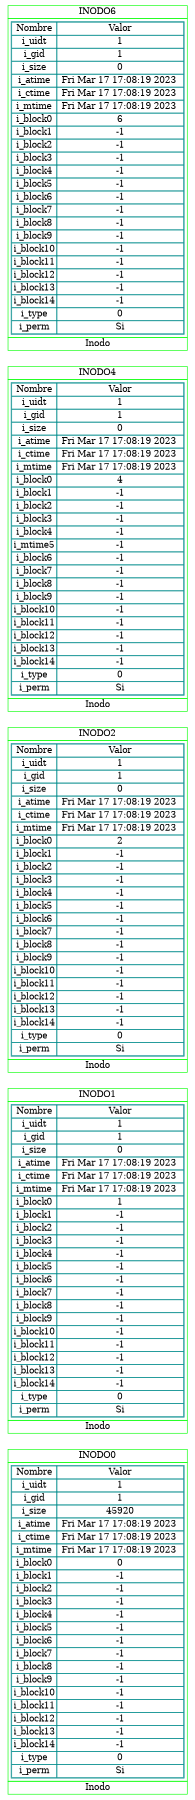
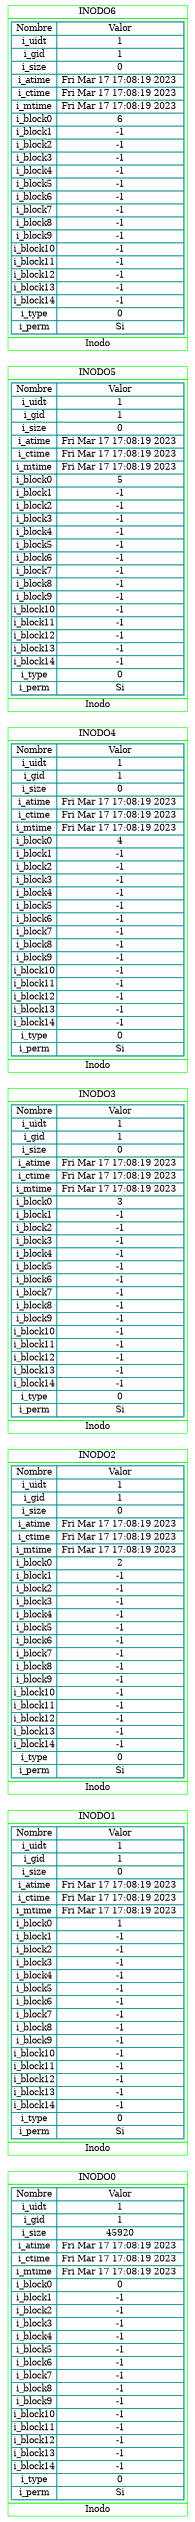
node "INODO5": added
node "INODO4": text "i_mtime5" -> "i_block5"
node "INODO3": added
